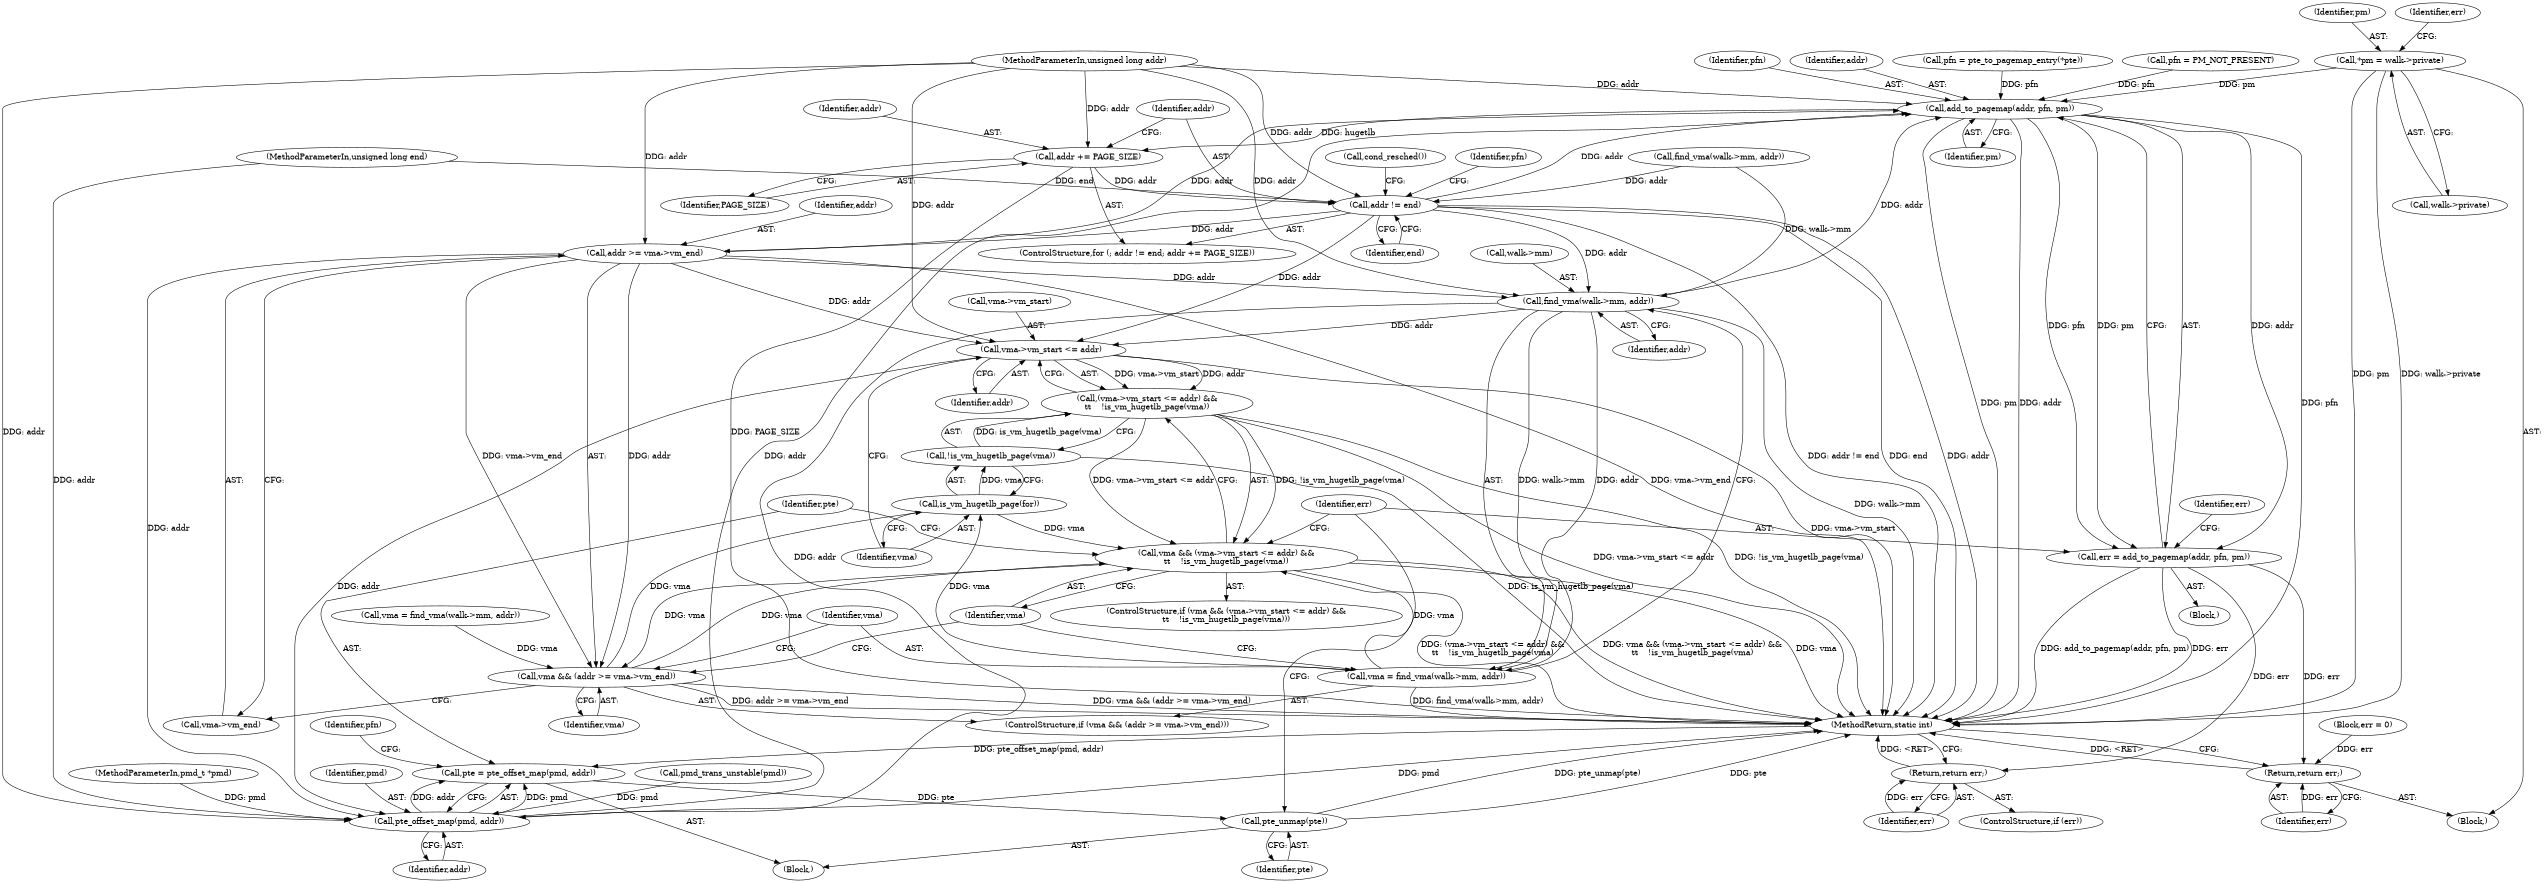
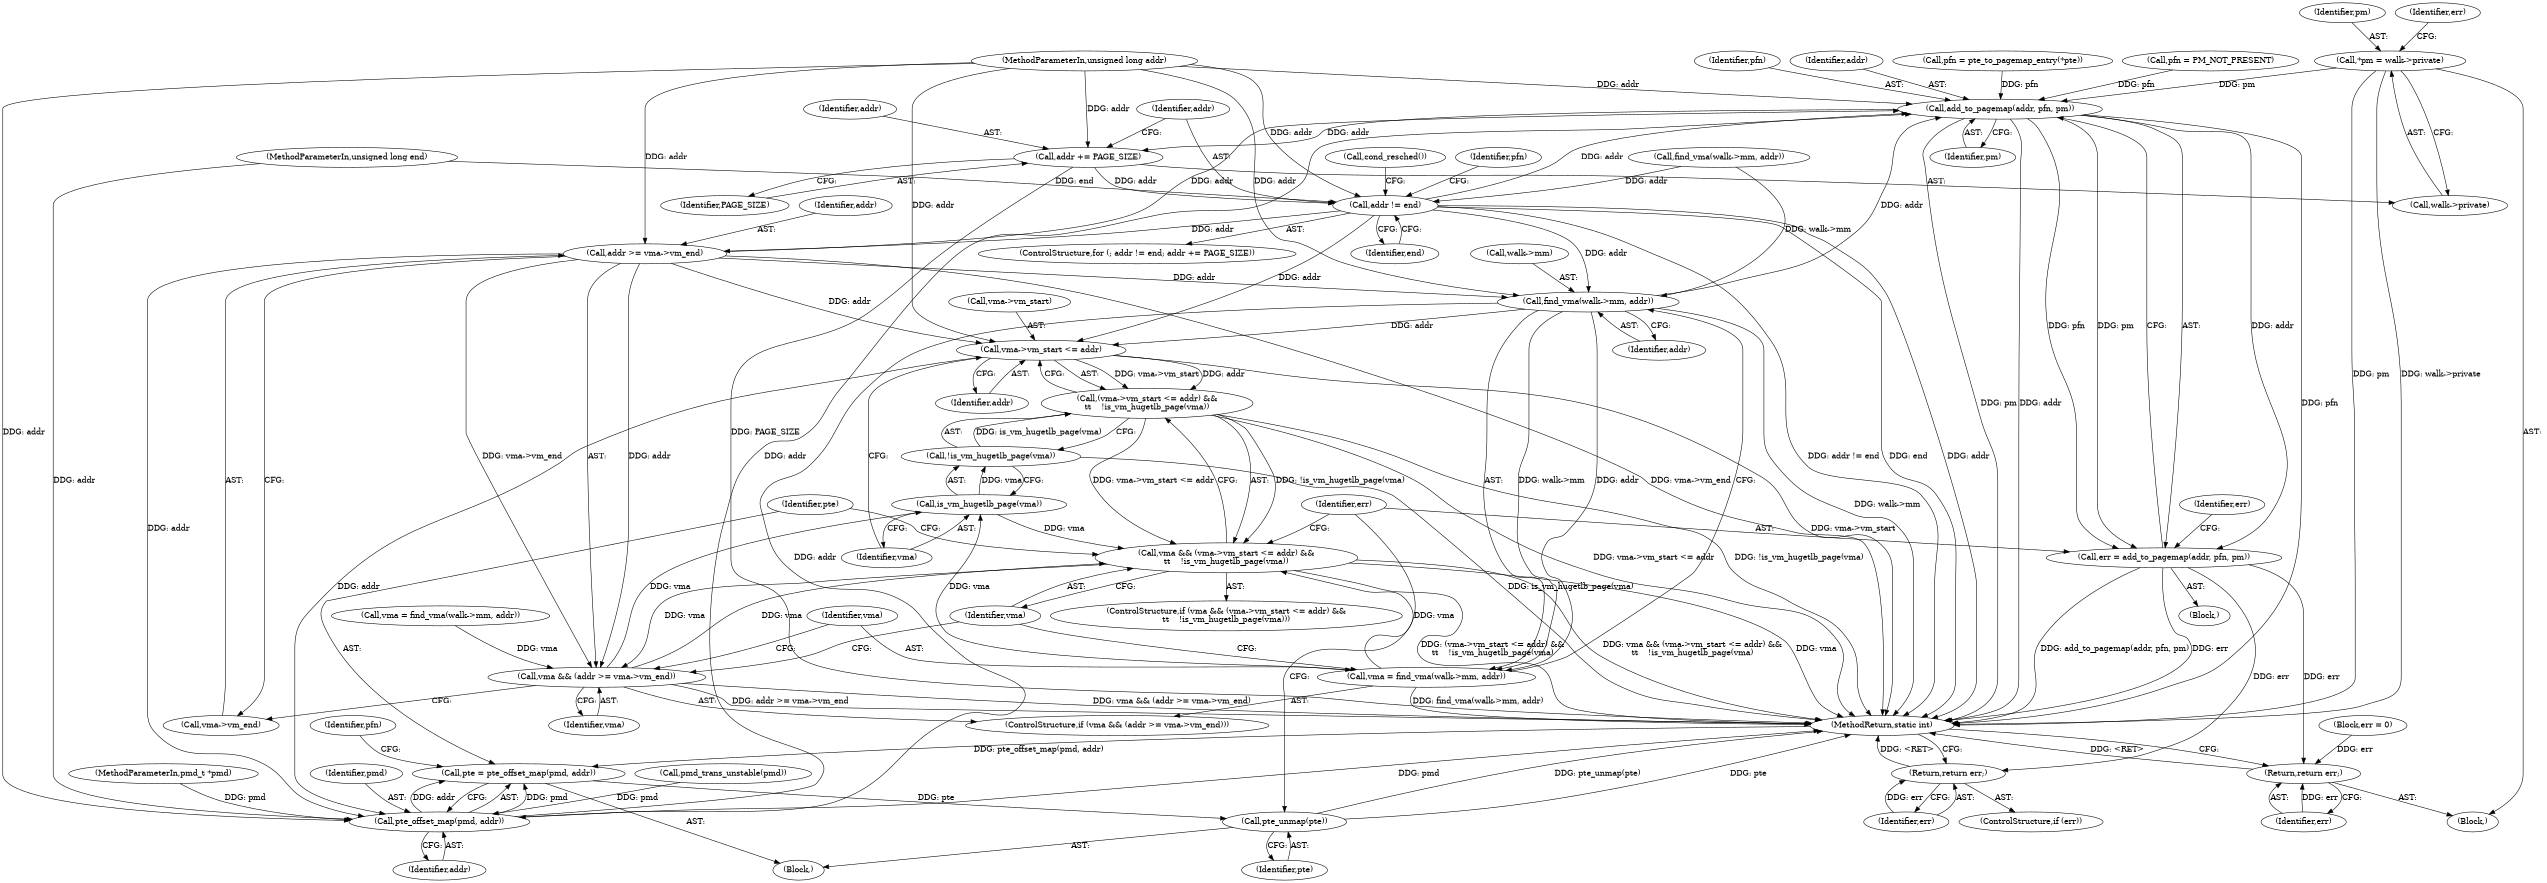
edge "(Call,add_to_pagemap(addr, pfn, pm))" -> "(Call,addr += PAGE_SIZE)": label "DDG: hugetlb" -> "DDG: addr"
edge "(Call,addr += PAGE_SIZE)" -> "(ControlStructure,for (; addr != end; addr += PAGE_SIZE))": now "(Call,addr += PAGE_SIZE)" -> "(Call,walk->private)"
node "(Call,is_vm_hugetlb_page(for))": label "(Call,is_vm_hugetlb_page(for))" -> "(Call,is_vm_hugetlb_page(vma))"
